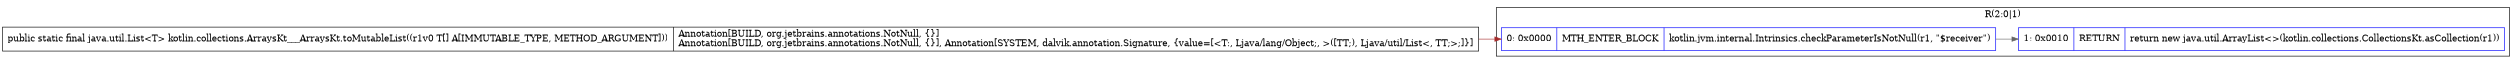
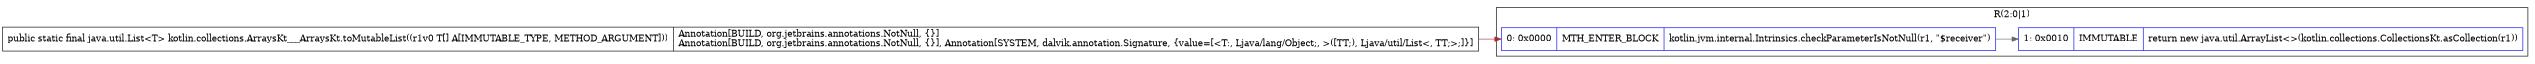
node "1: 0x0010": text "RETURN" -> "IMMUTABLE"
